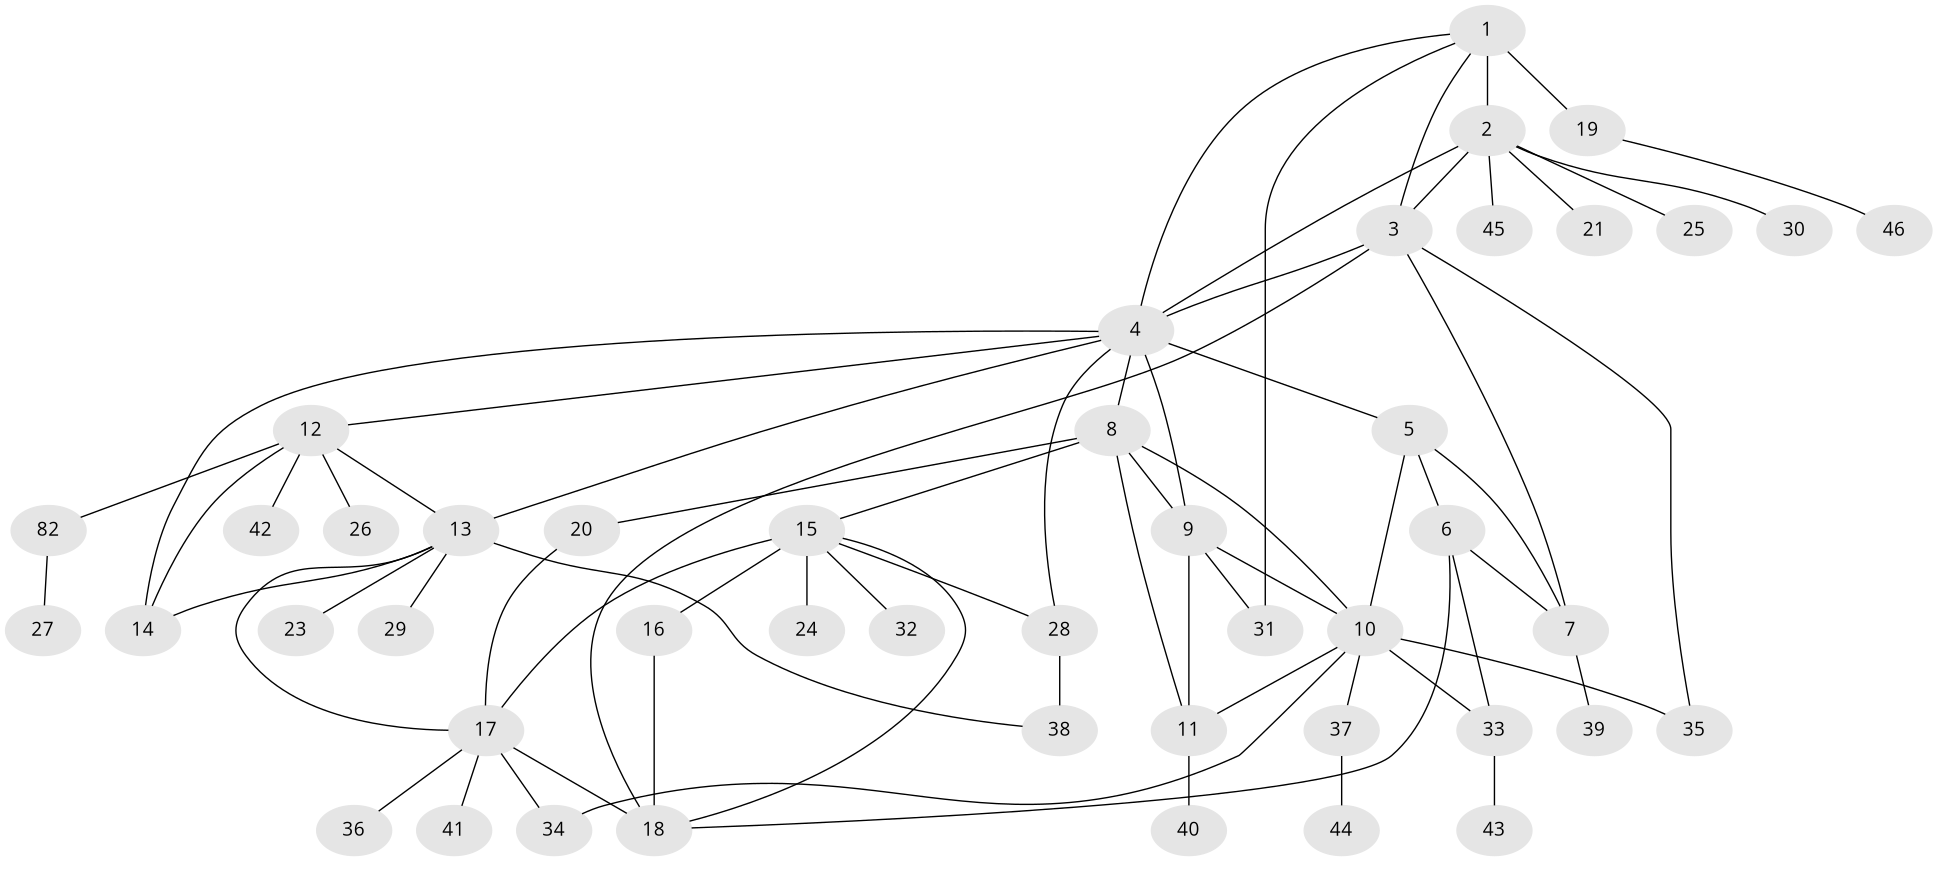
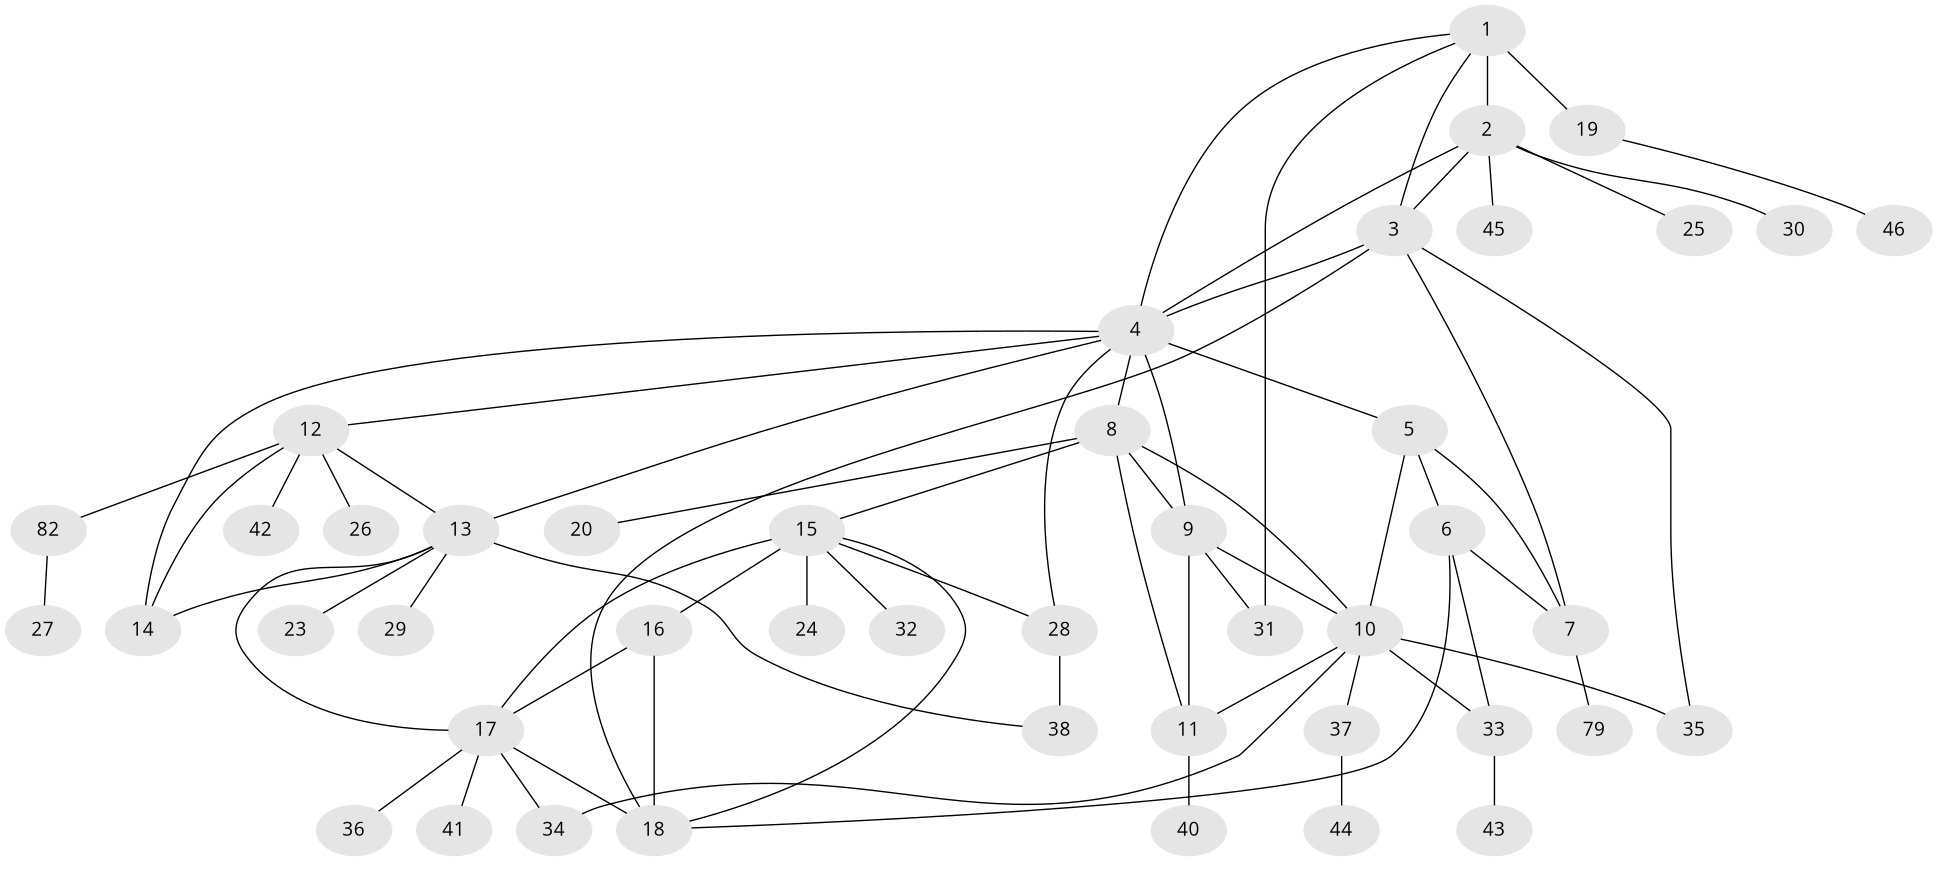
node "21": removed
edge "20" -- "17": now "16" -- "17"
node "39": label "39" -> "79"
